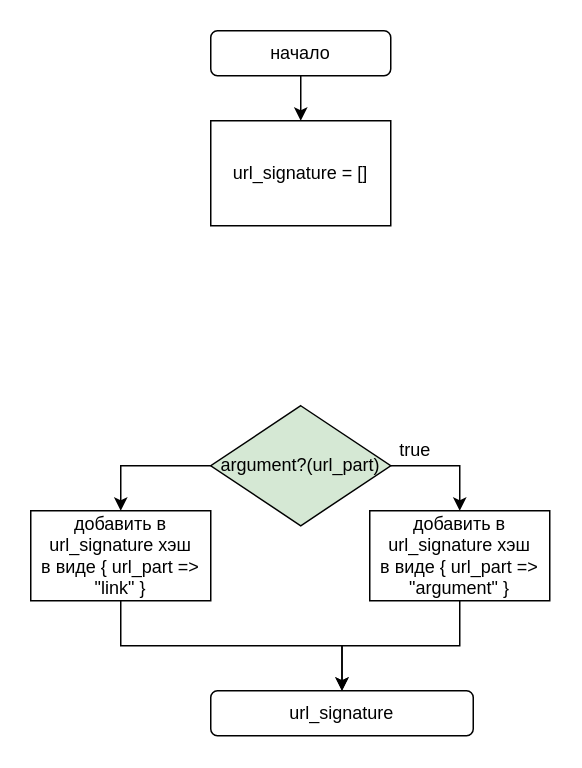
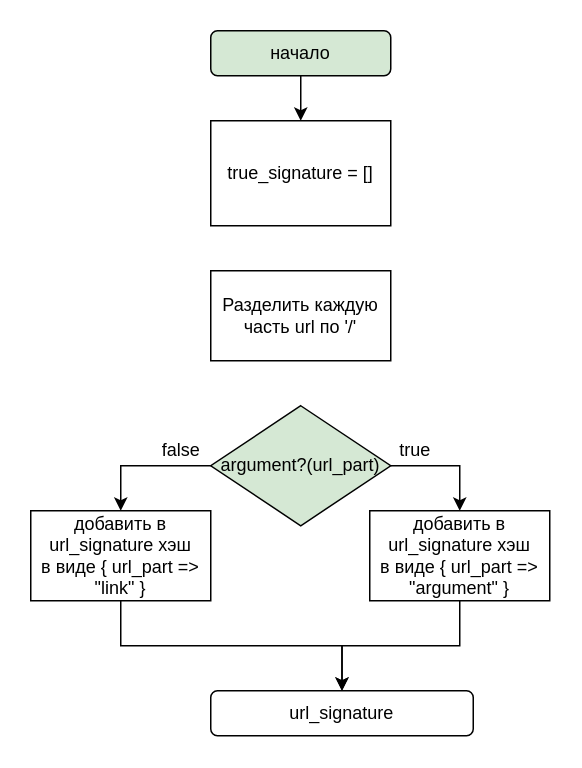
node "начало": fillcolor #ffffff -> #d5e8d4
node "url_signature = []": label "url_signature = []" -> "true_signature = []"
node "Разделить каждую часть url по '/'": added
node "false": added
